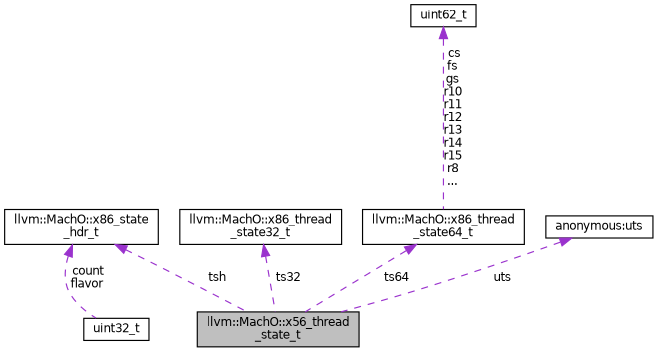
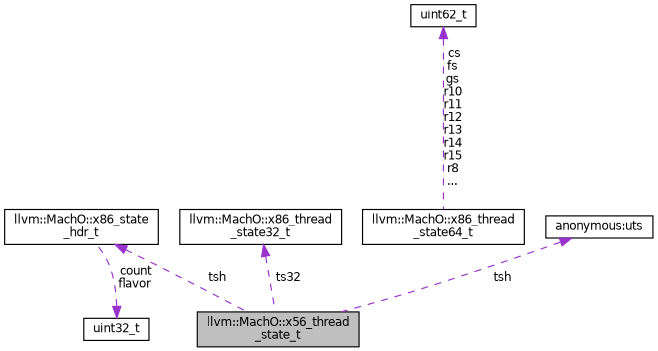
edge "llvm::MachO::x56_thread _state_t" -> "anonymous:uts": label " uts" -> " tsh"
edge "llvm::MachO::x56_thread _state_t" -> "llvm::MachO::x86_thread _state64_t": removed, label "ts64"
edge "uint32_t" -> "llvm::MachO::x86_state _hdr_t": reversed
